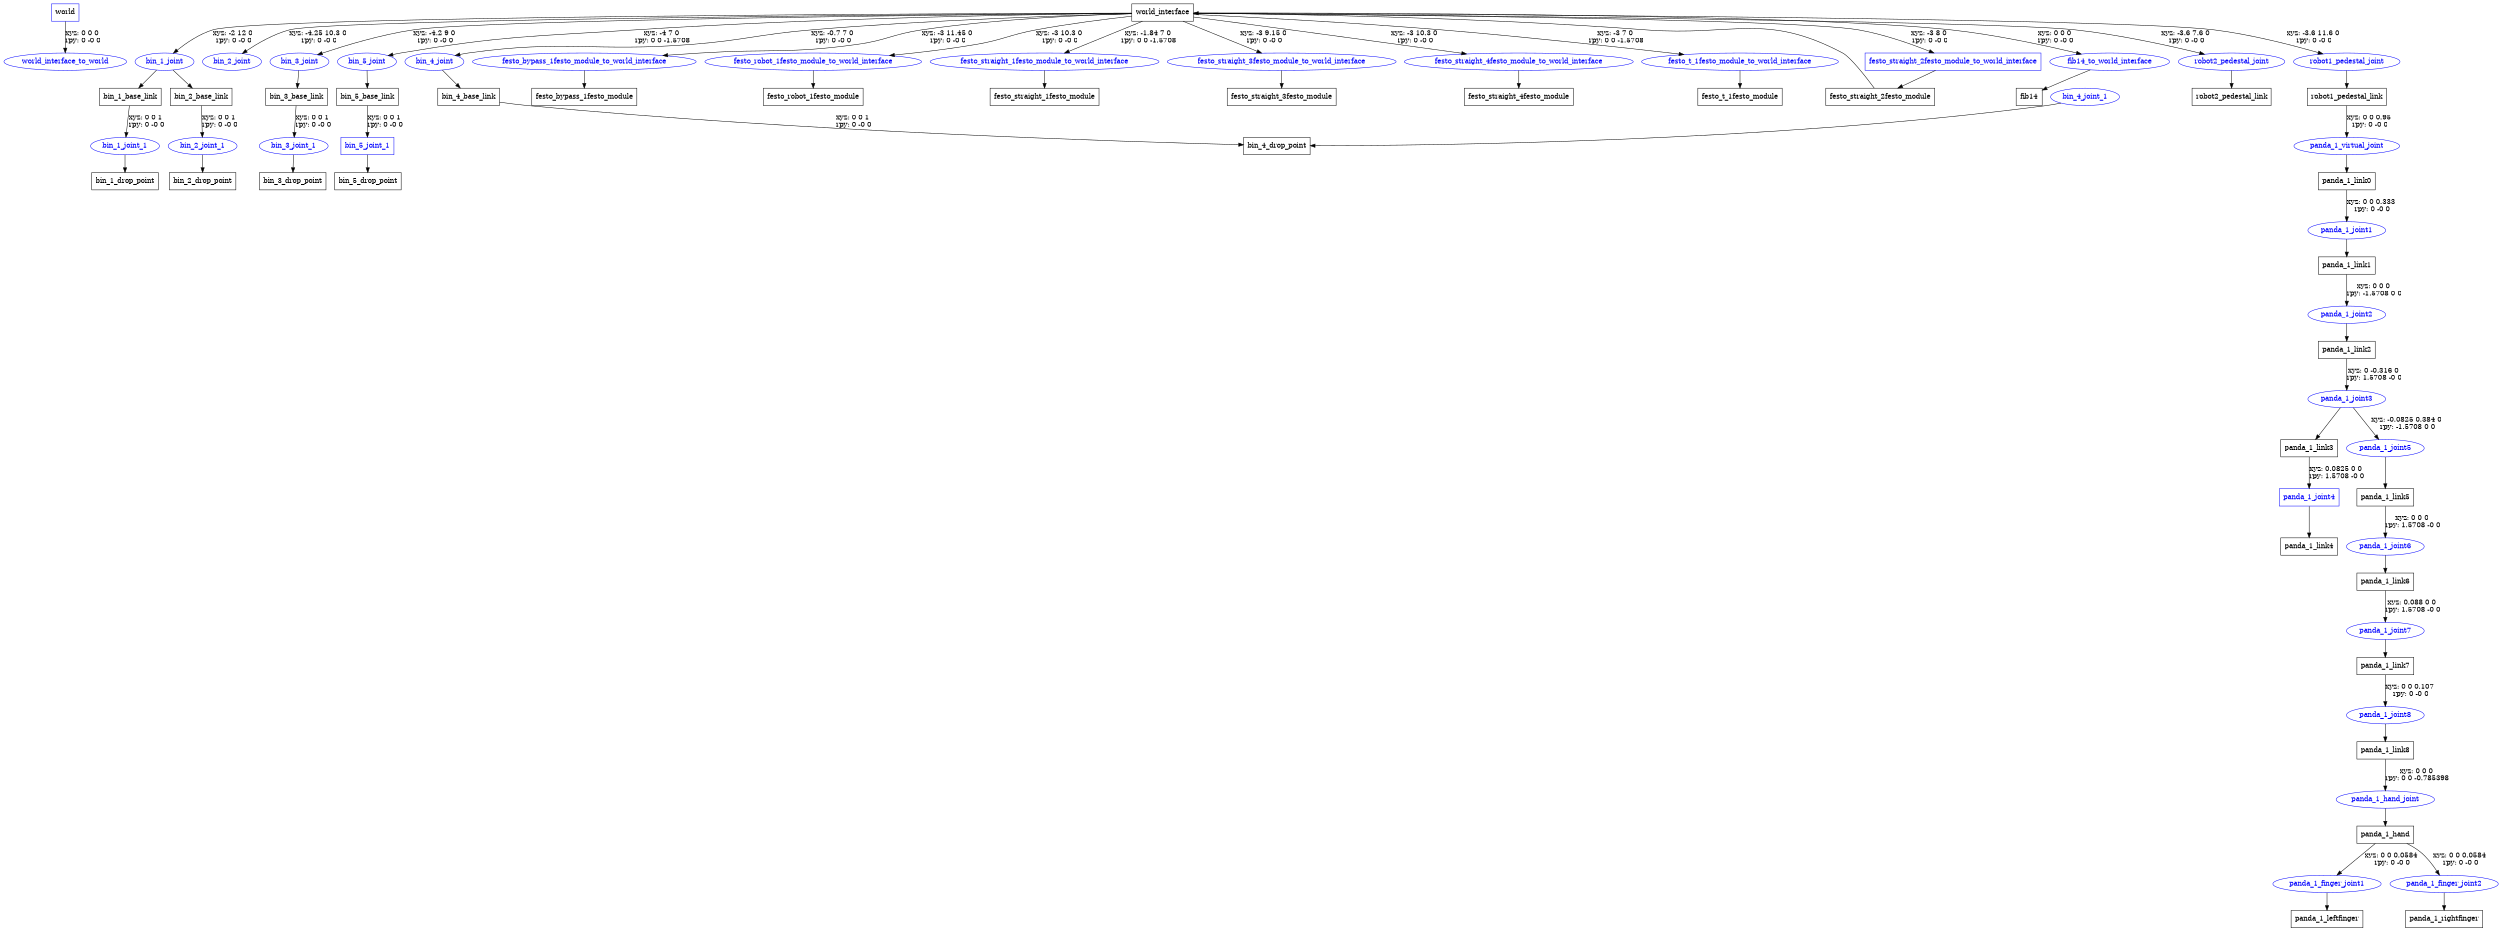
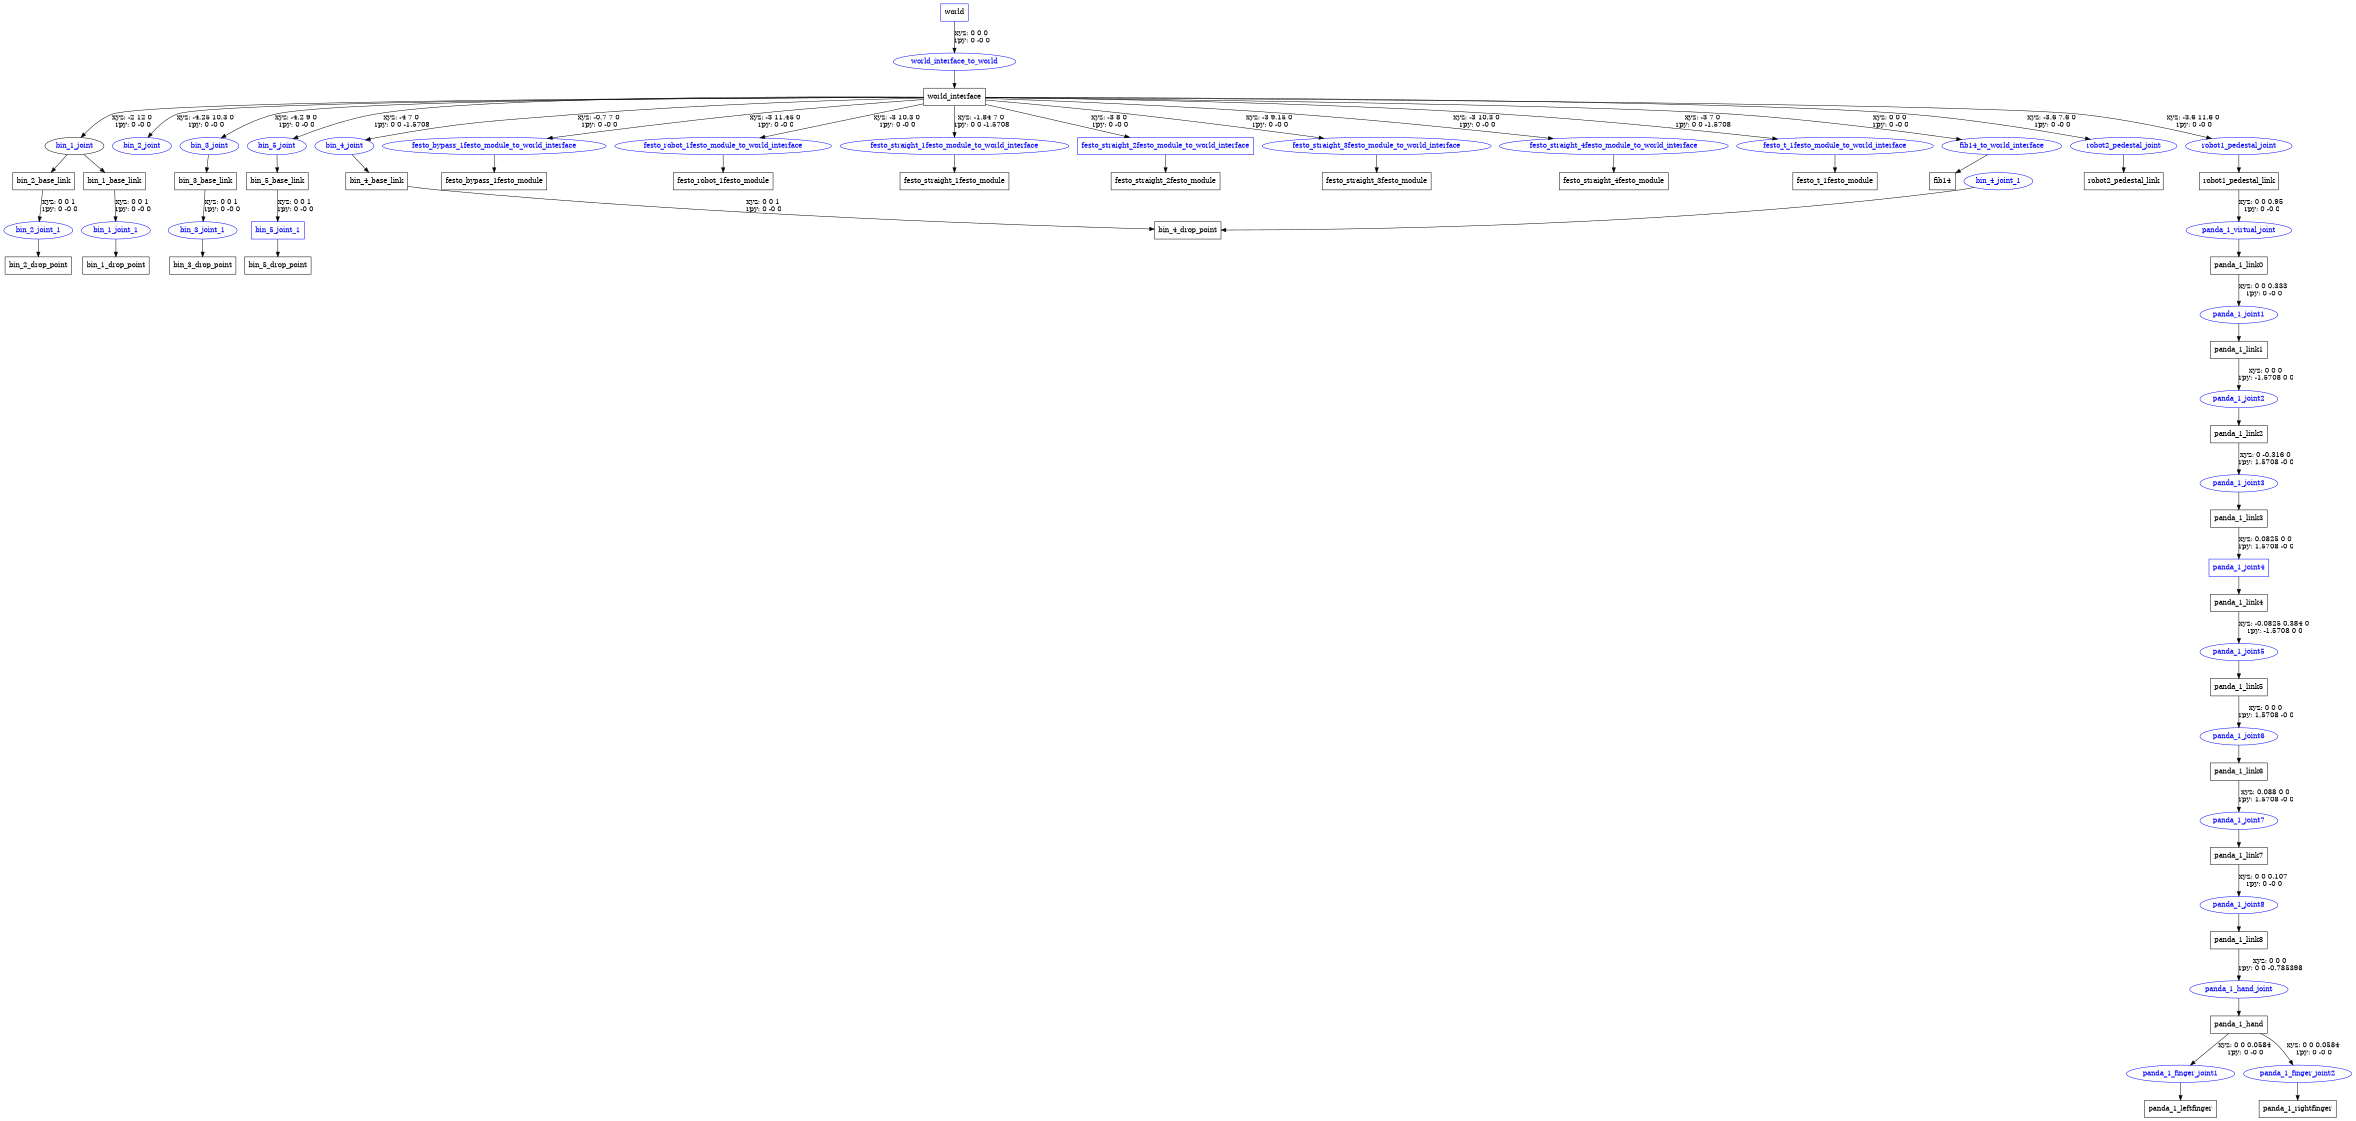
edge "festo_straight_2festo_module" -> "world_interface": now "world_interface_to_world" -> "world_interface"
node "bin_1_joint": color blue -> black
edge "panda_1_joint3" -> "panda_1_joint5": now "panda_1_link4" -> "panda_1_joint5"
